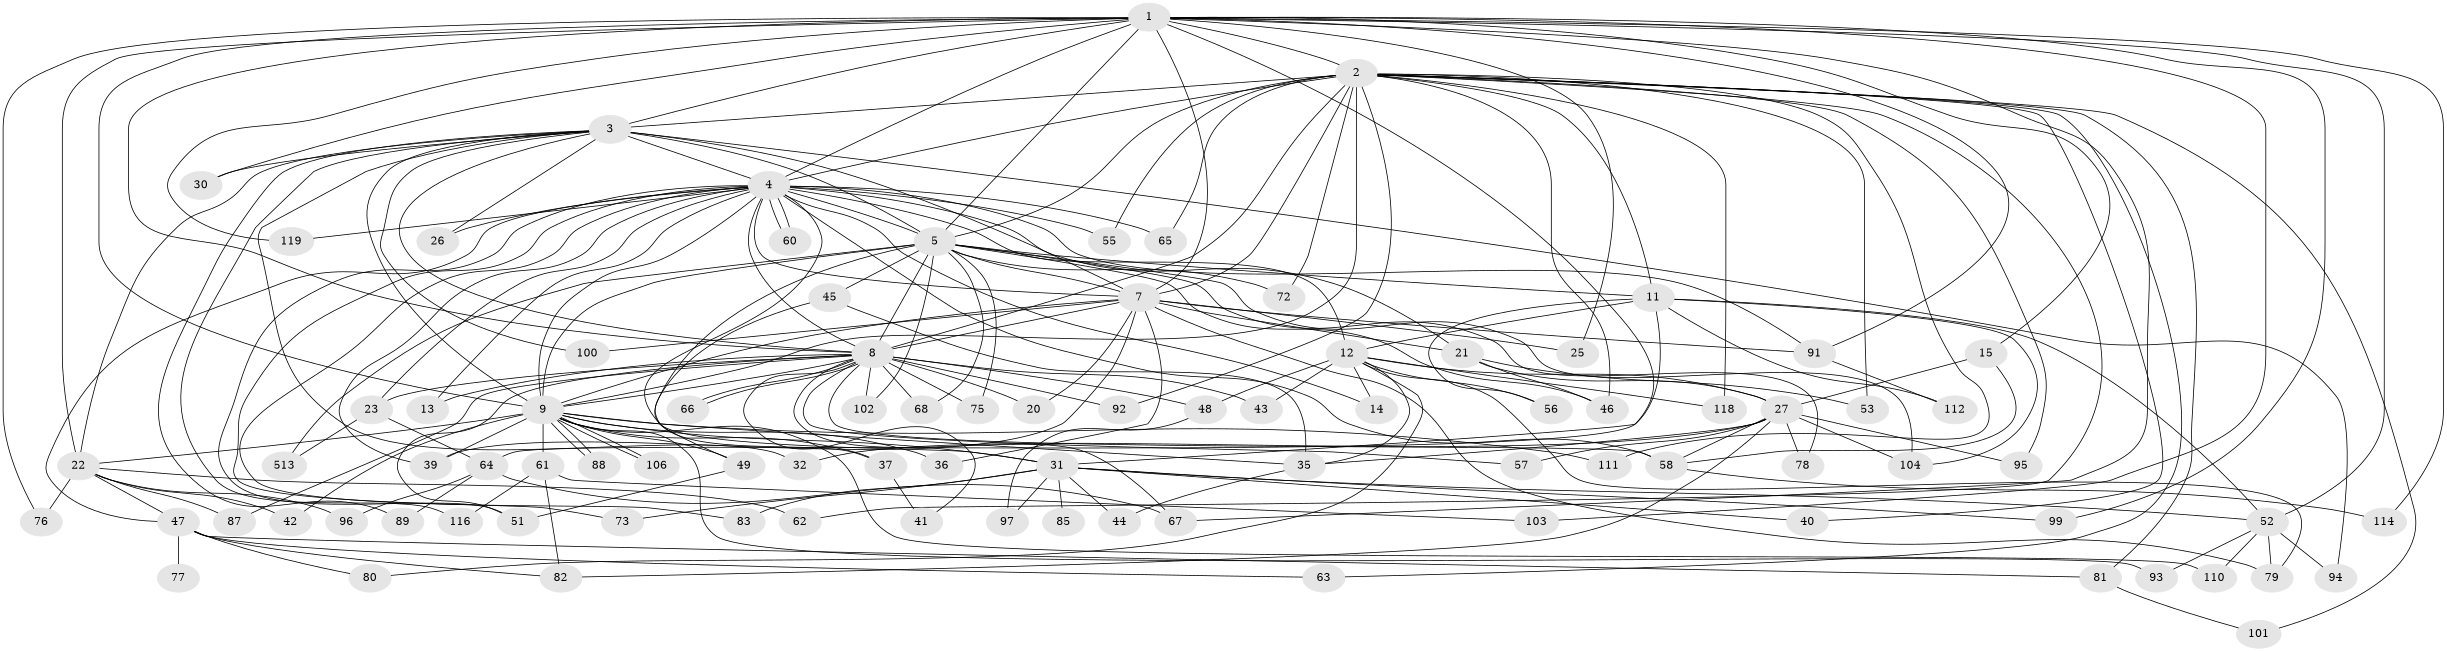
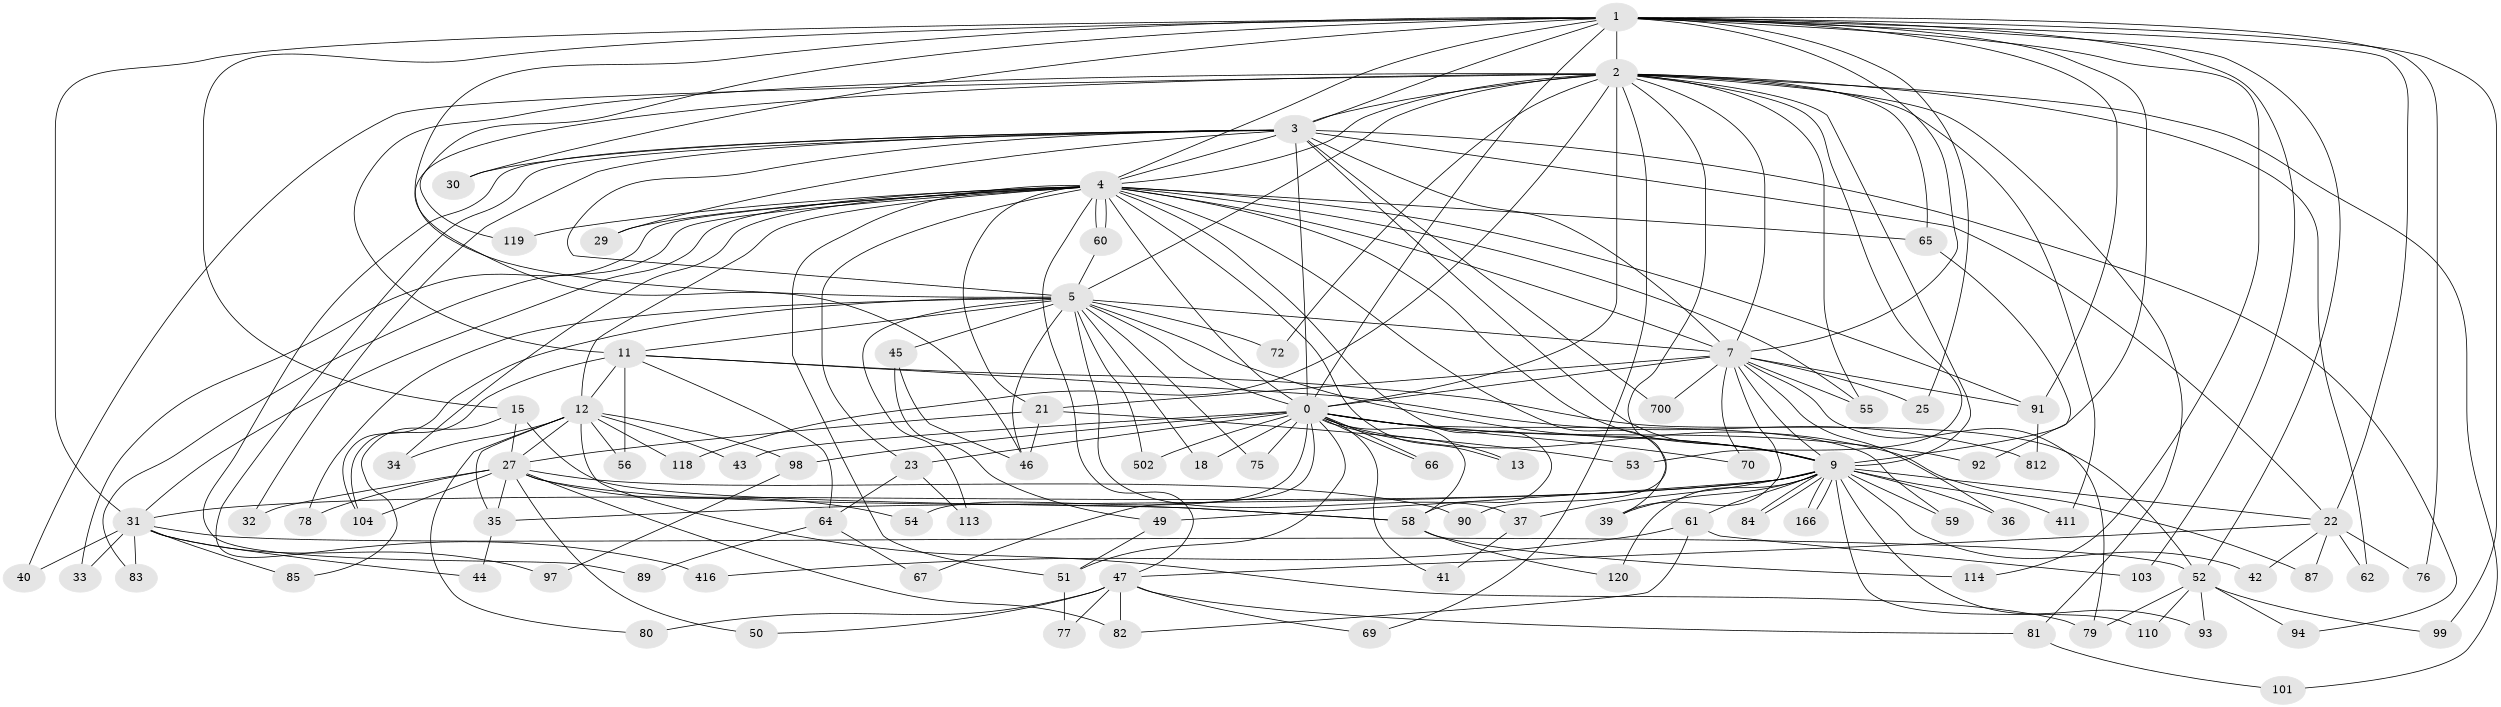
edge "4" -- "5": now "60" -- "5"
node "26": label "26" -> "29"
edge "1" -- "67": removed
edge "2" -- "92": now "65" -- "92"
node "100": label "100" -> "700"
node "8": label "8" -> "0"
edge "45" -- "35": now "45" -- "46"
edge "7" -- "55": added
node "102": label "102" -> "502"
node "68": label "68" -> "18"
node "20": label "20" -> "70"
node "48": label "48" -> "98"
node "14": label "14" -> "34"
node "112": label "112" -> "812"
node "513": label "513" -> "113"
node "88": label "88" -> "84"
node "106": label "106" -> "166"
node "57": label "57" -> "54"
node "111": label "111" -> "411"
node "95": label "95" -> "90"
edge "15" -- "85": added
edge "31" -- "99": now "52" -- "99"
node "96": removed
node "116": label "116" -> "416"
node "73": label "73" -> "33"
node "59": added
node "63": label "63" -> "69"
node "120": added
edge "51" -- "77": added
node "50": added
